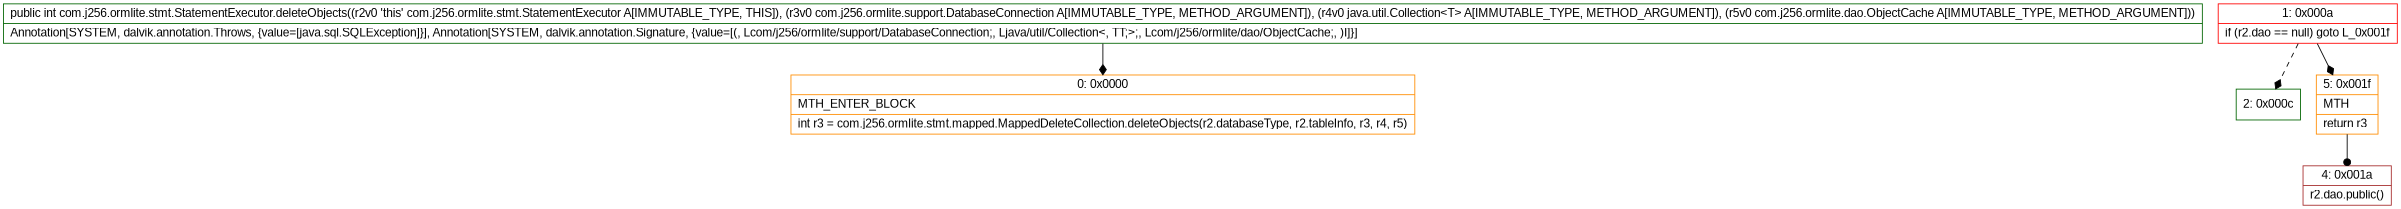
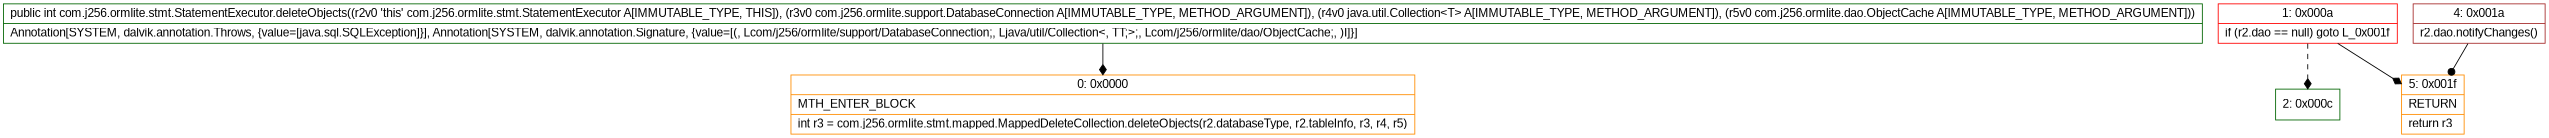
node "5: 0x001f": text "MTH" -> "RETURN"
edge "5: 0x001f" -> "4: 0x001a": reversed
node "4: 0x001a": text "r2.dao.public()" -> "r2.dao.notifyChanges()"
